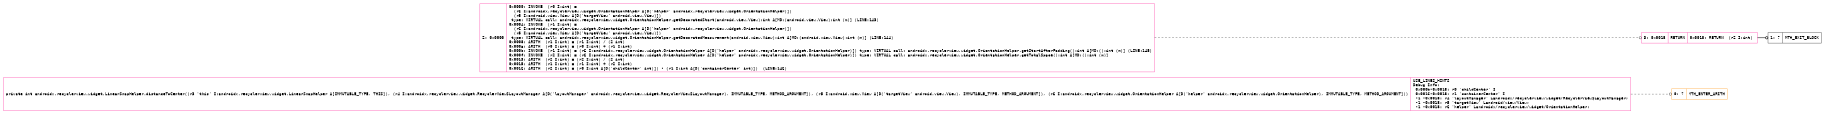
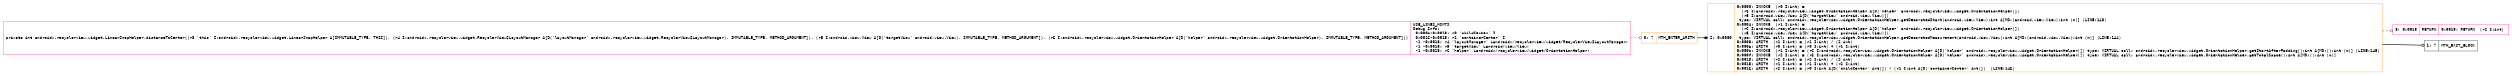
node "2: 0x0000": color deeppink -> darkorange
edge "0: ?" -> "2: 0x0000": added
edge "3: 0x0018" -> "1: ?": now "2: 0x0000" -> "1: ?"
